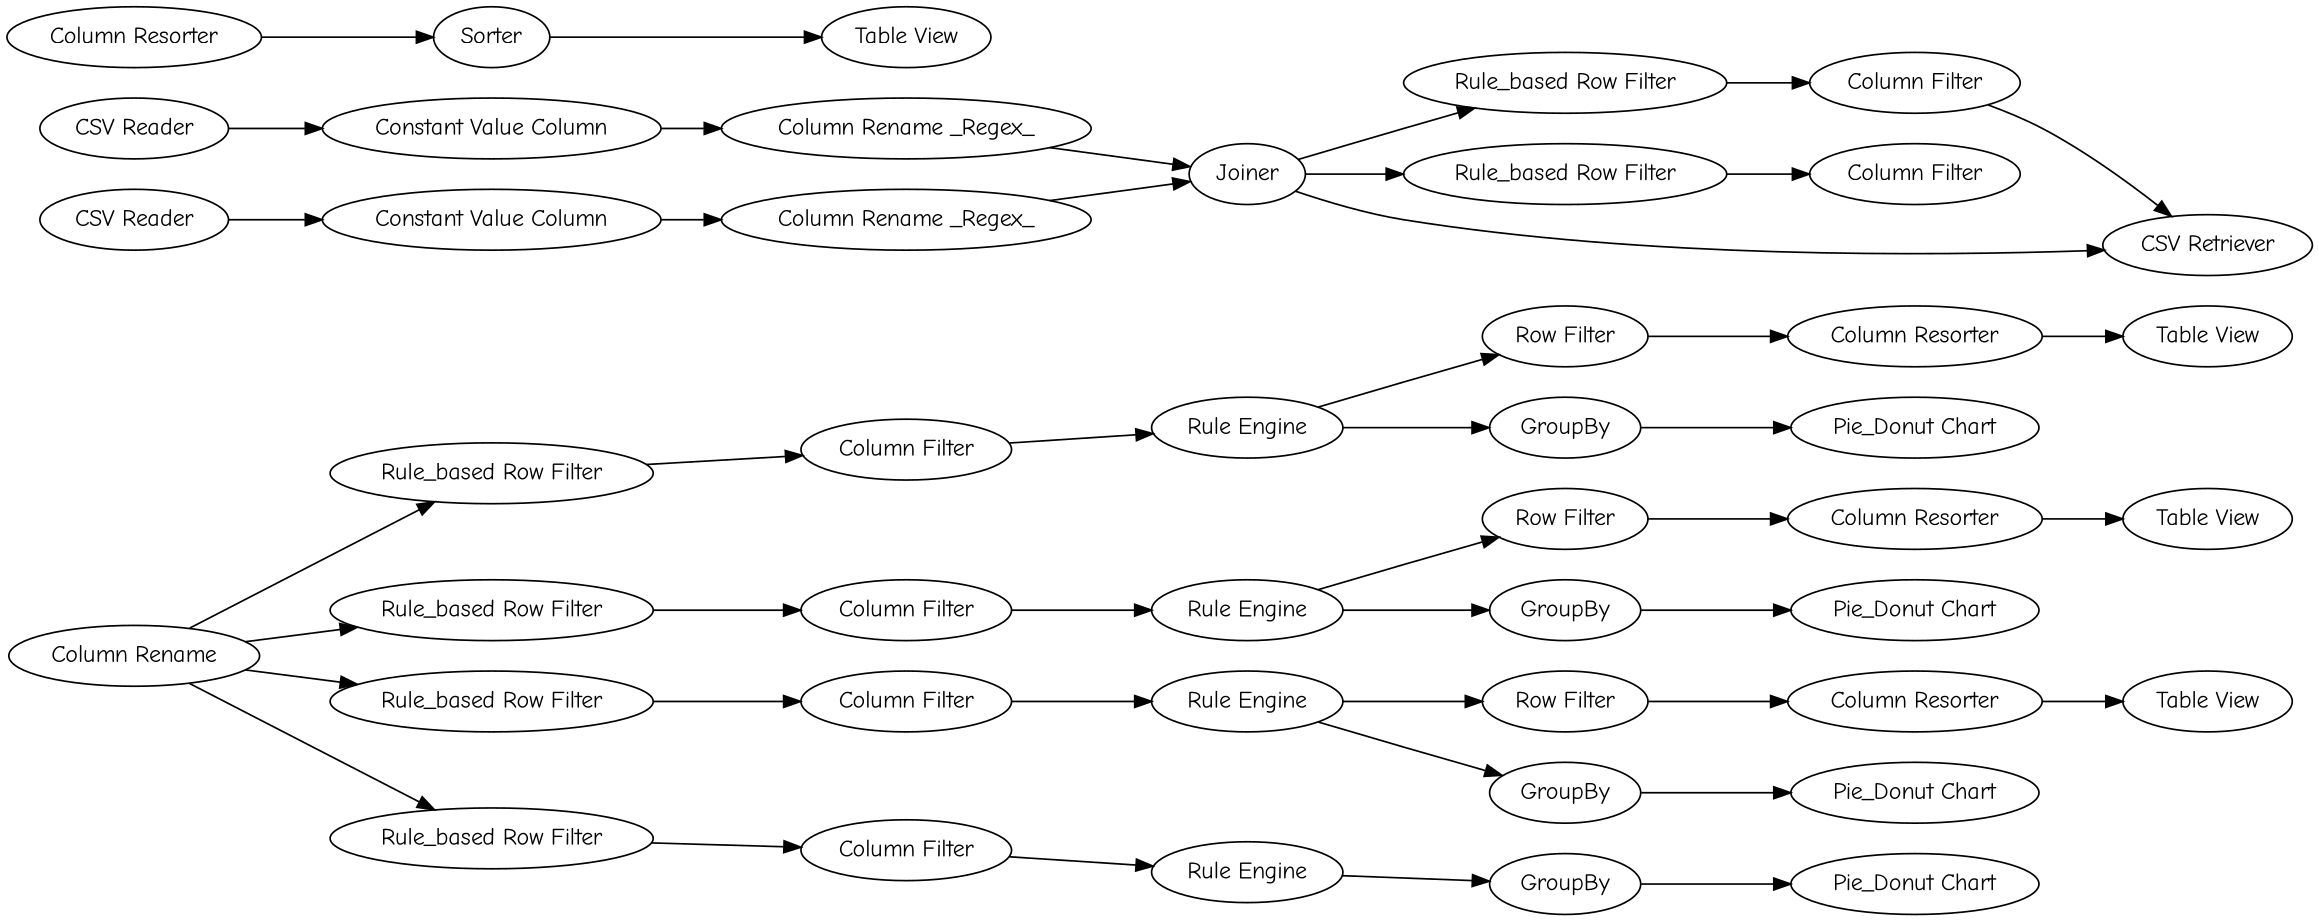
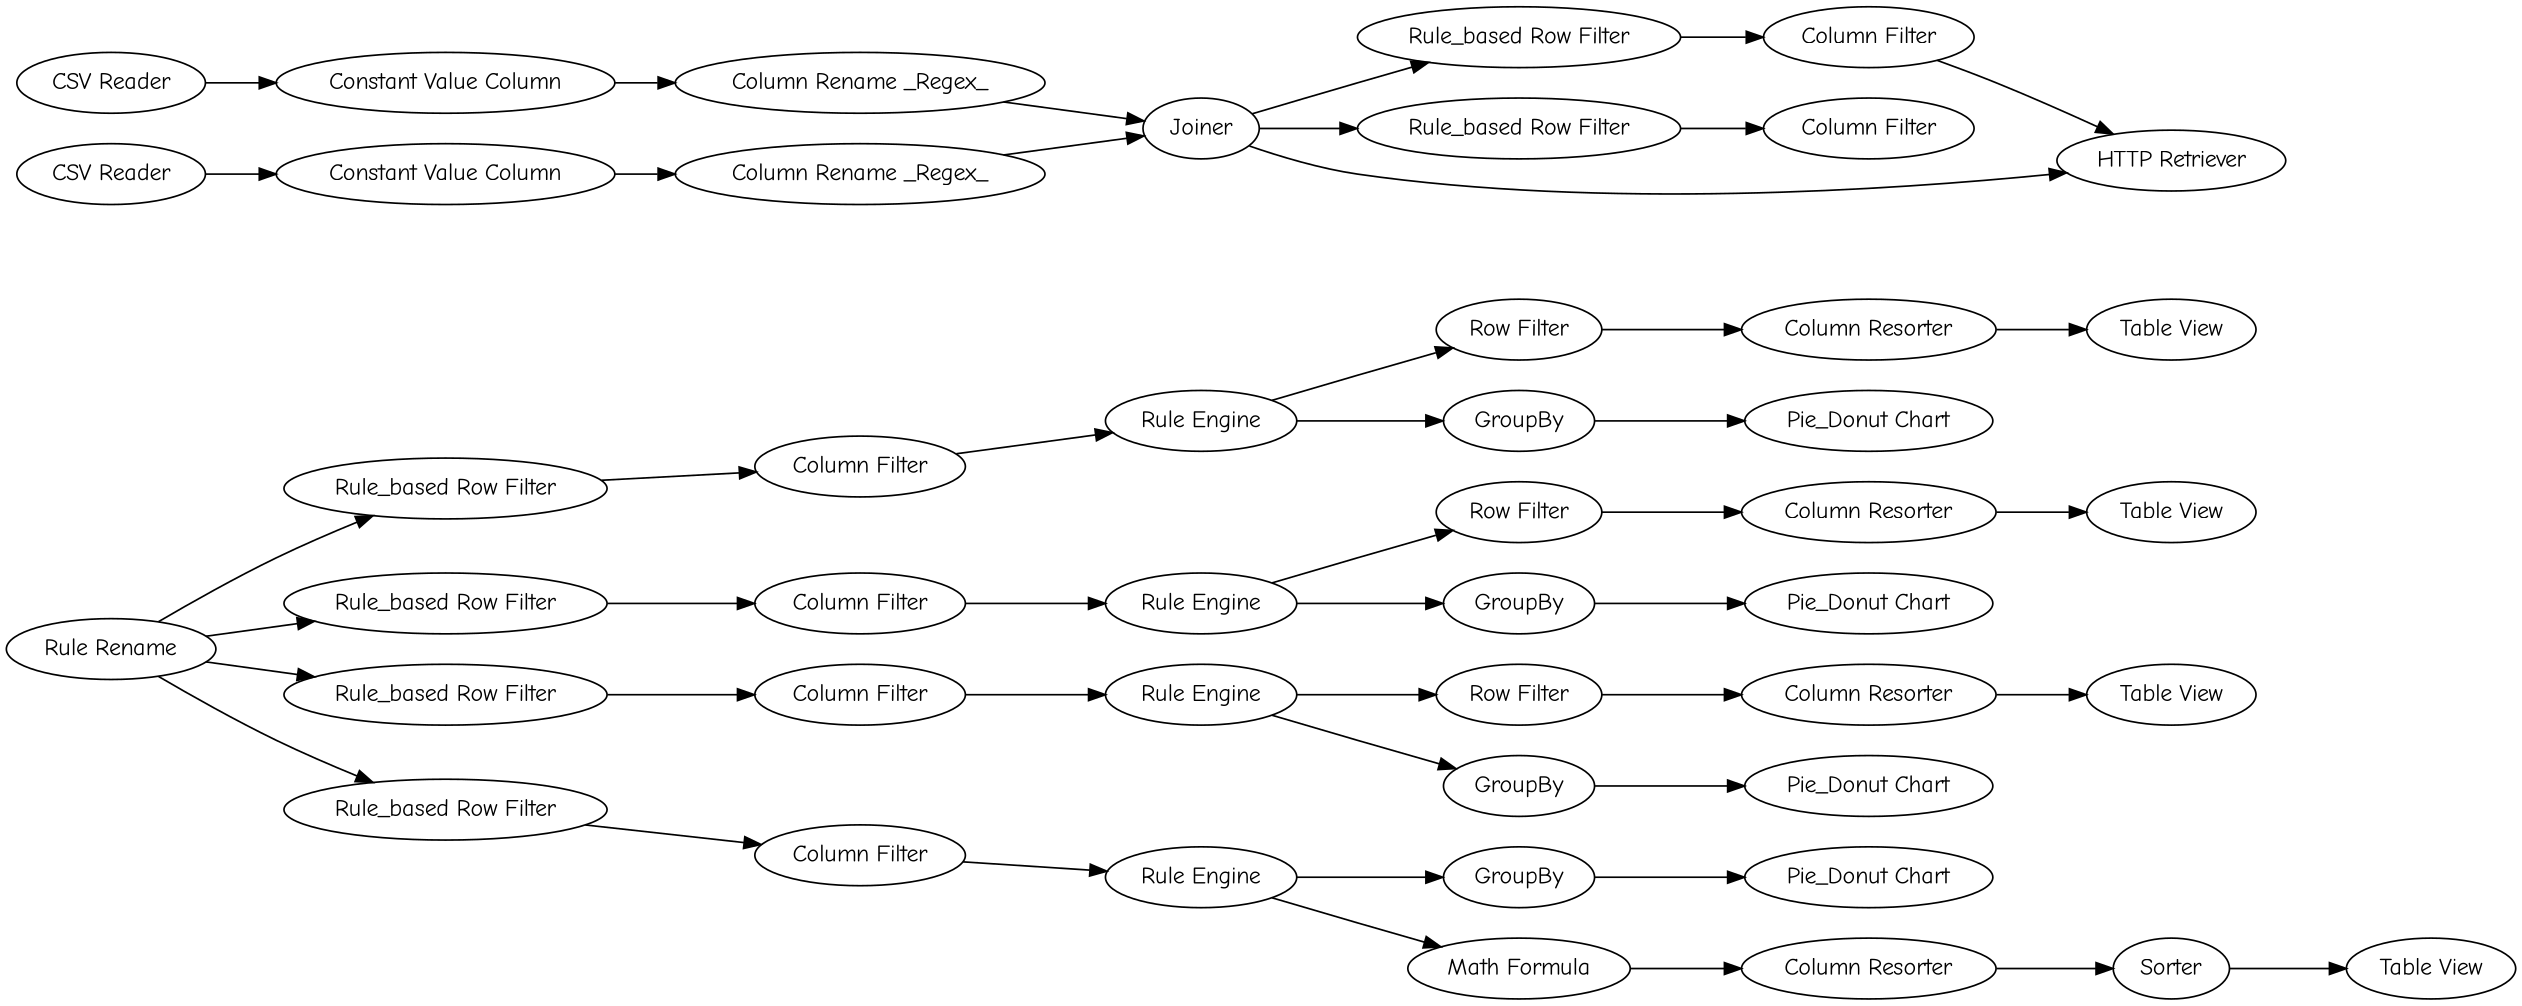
node "CSV Retriever": label "CSV Retriever" -> "HTTP Retriever"
node "Column Rename": label "Column Rename" -> "Rule Rename"
node "Math Formula": added
